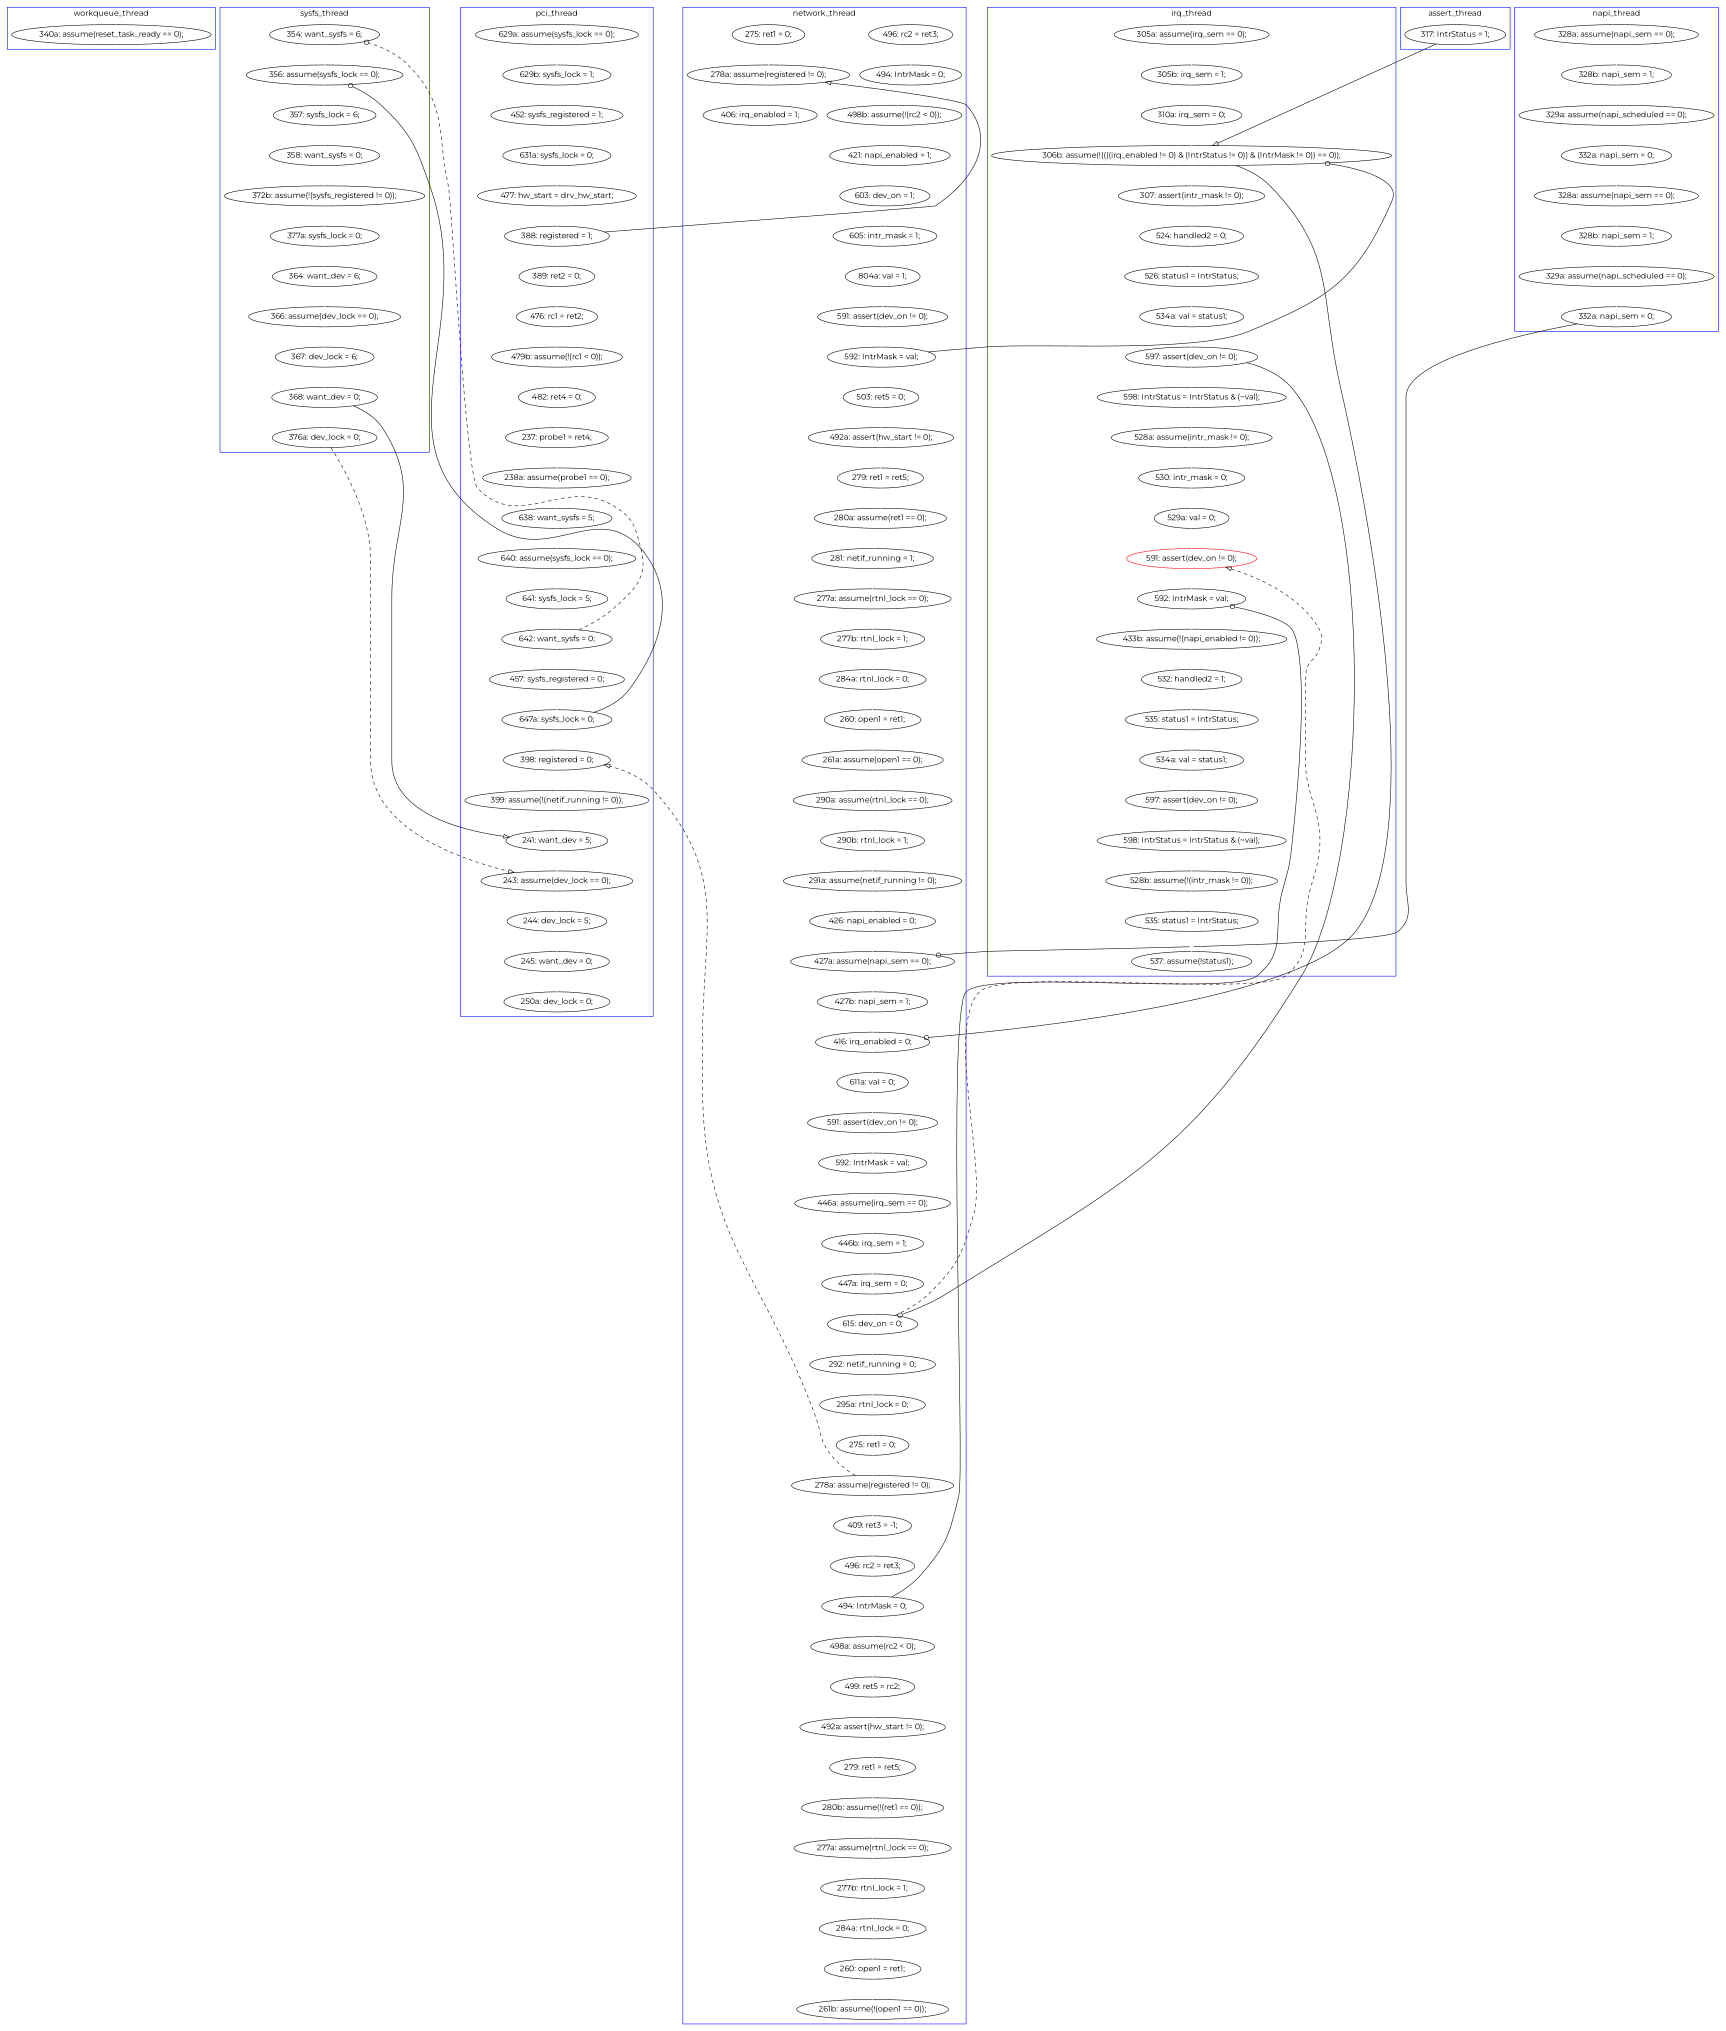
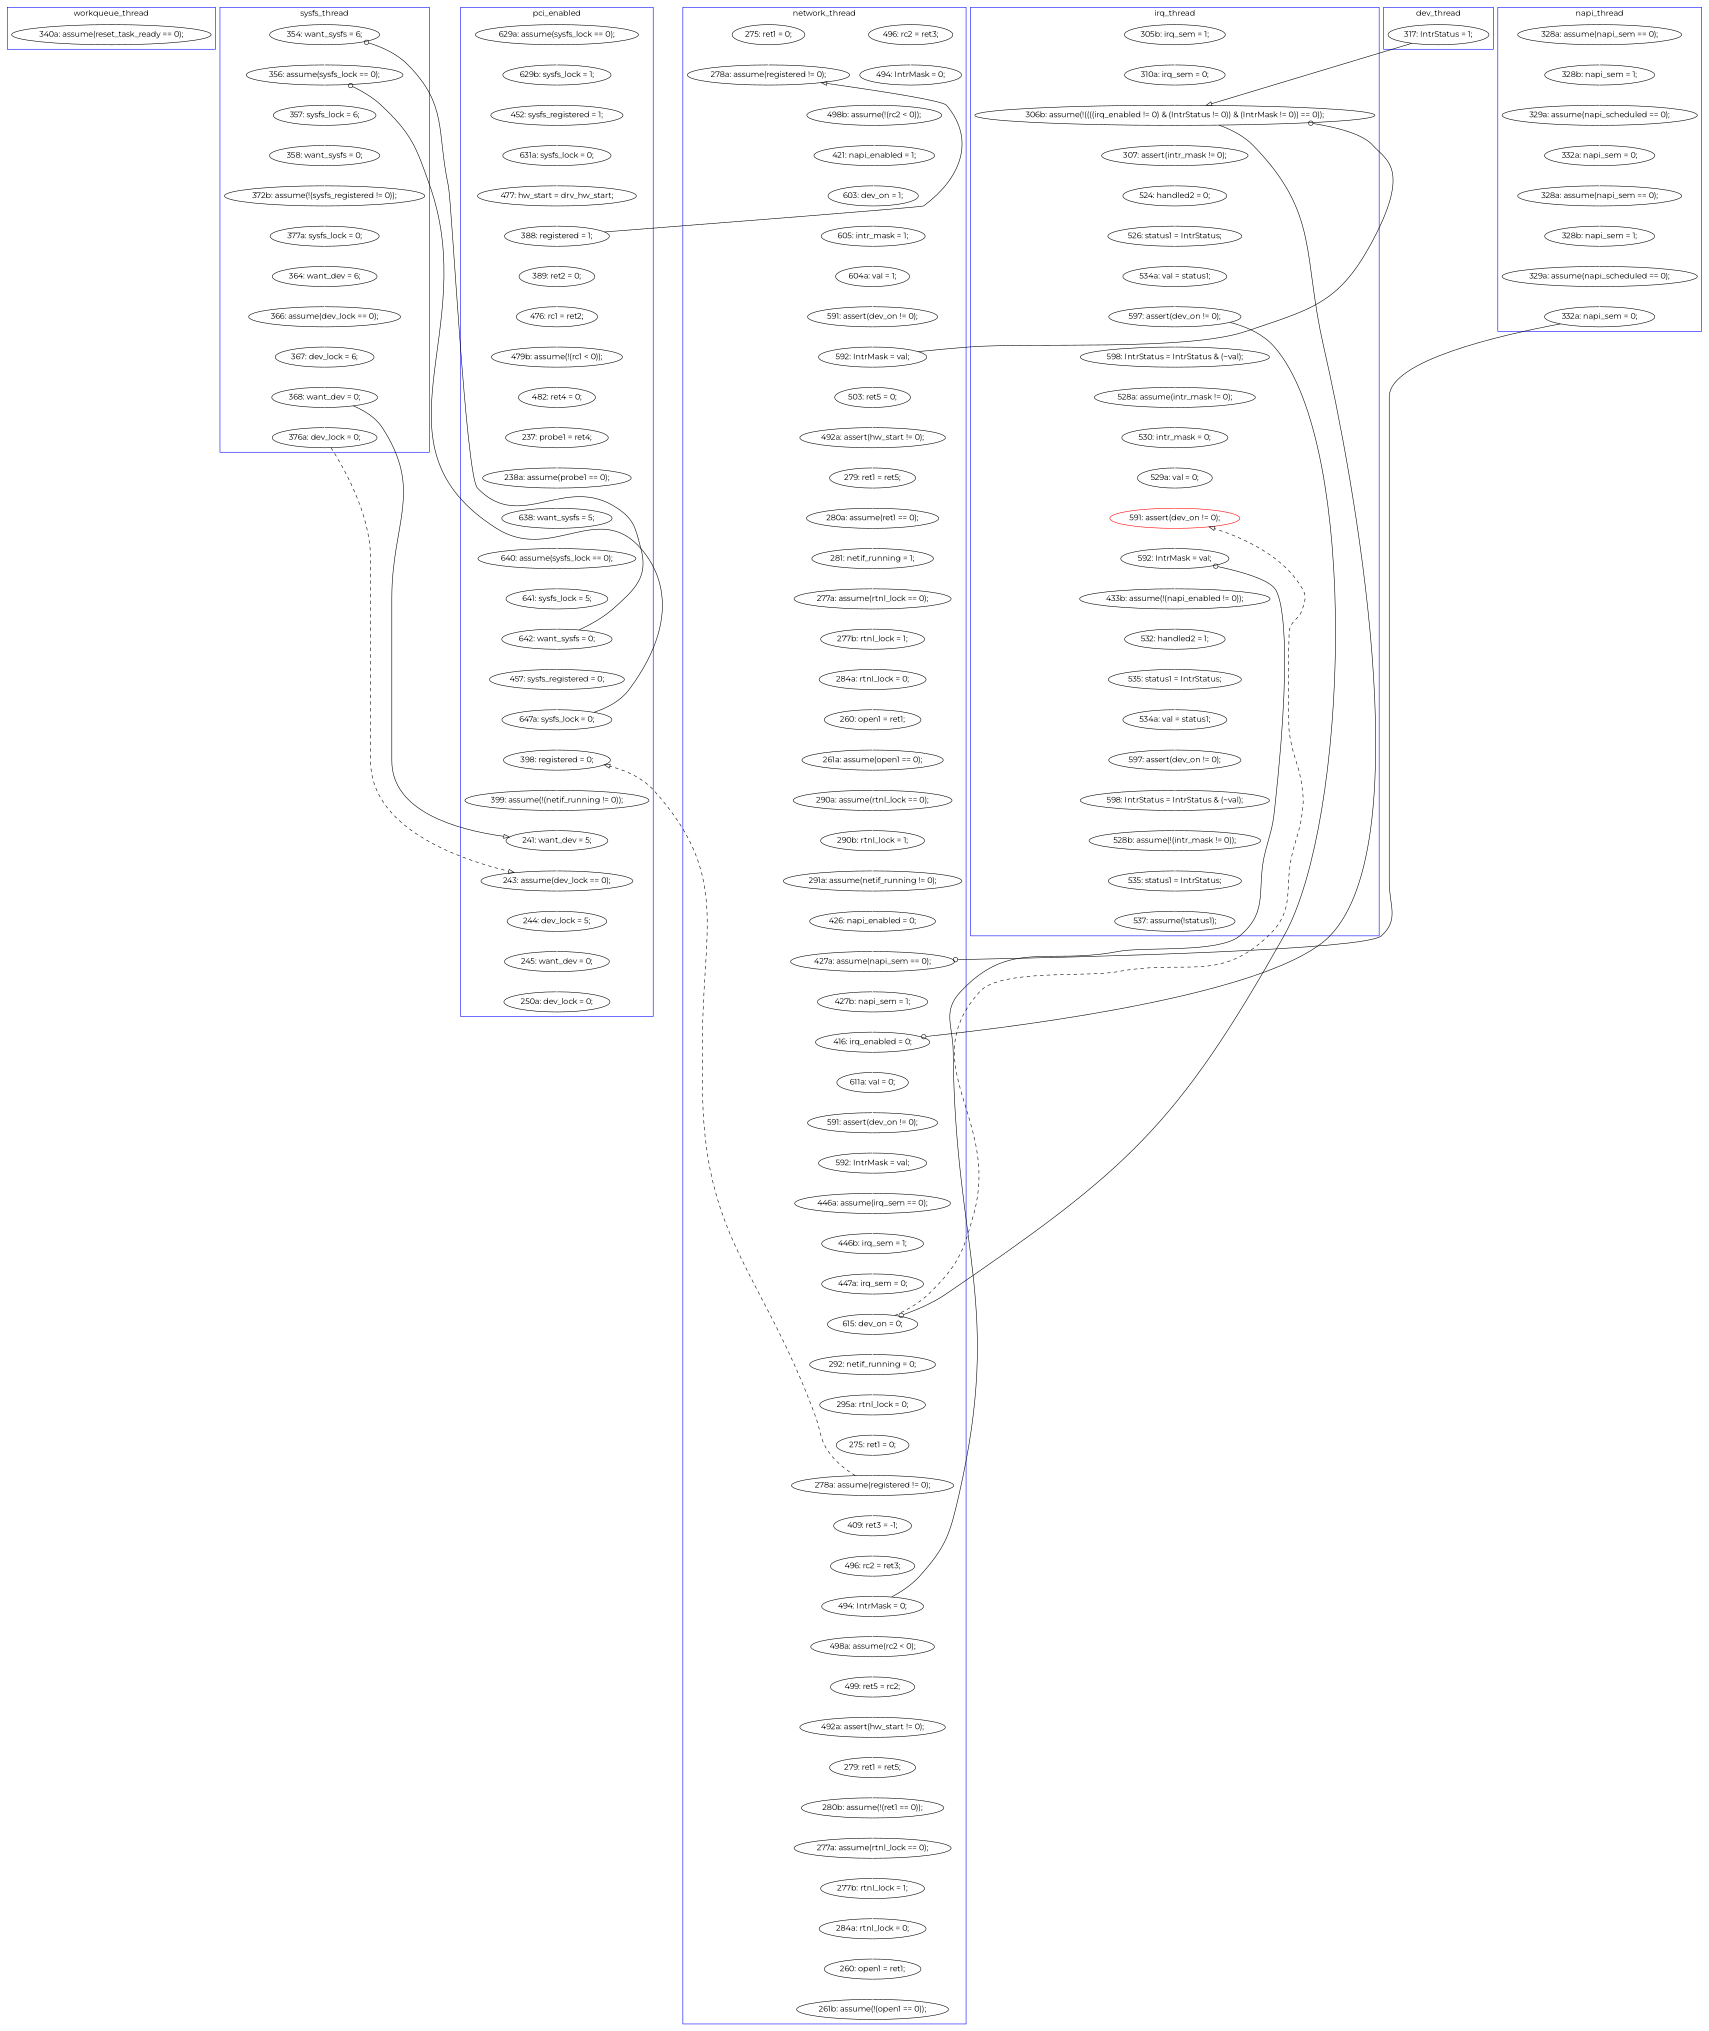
cluster "pci_thread": label "pci_thread" -> "pci_enabled"
cluster "assert_thread": label "assert_thread" -> "dev_thread"
node "305a: assume(irq_sem == 0);": removed
node "406: irq_enabled = 1;": removed
node "804a: val = 1;": label "804a: val = 1;" -> "604a: val = 1;"
edge "642: want_sysfs = 0;" -> "354: want_sysfs = 6;": style dashed -> solid
